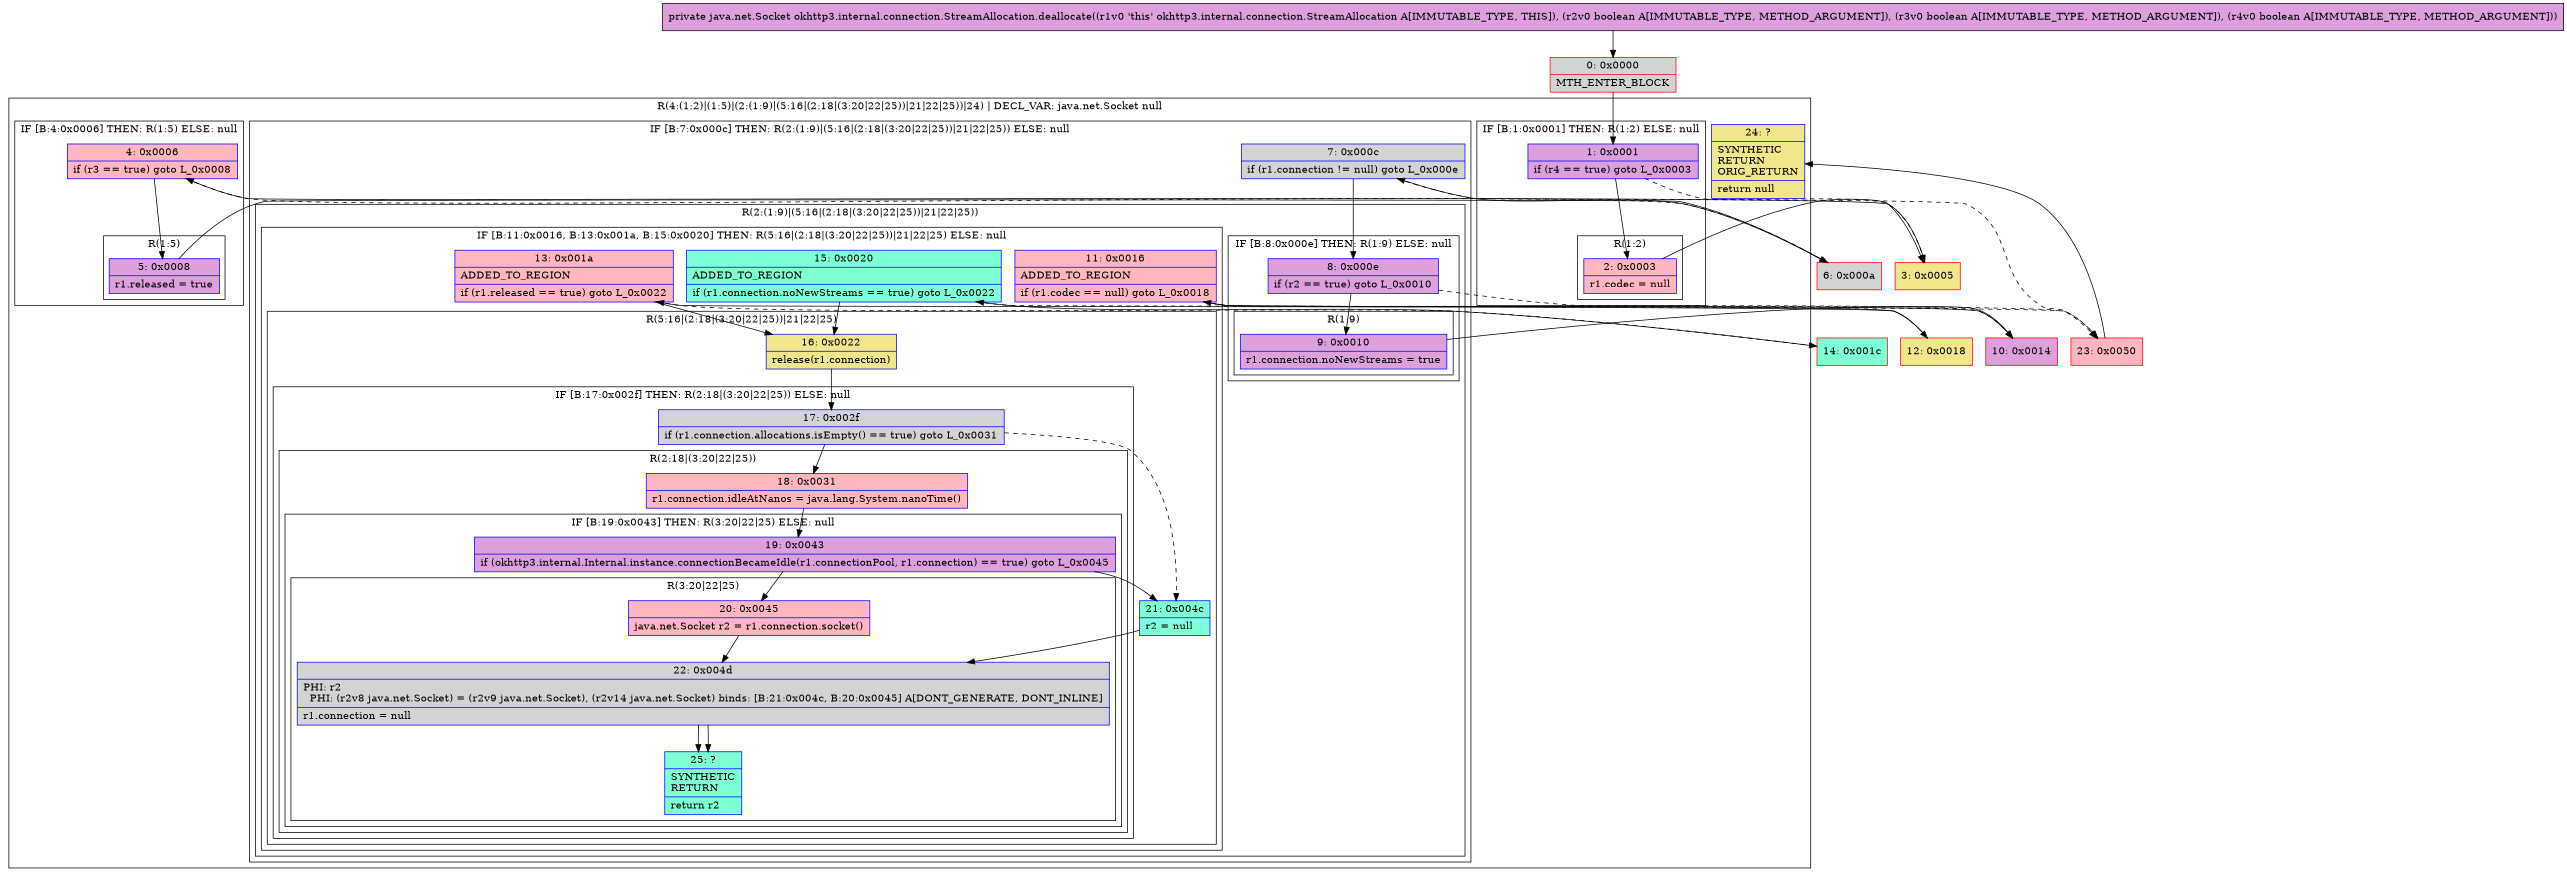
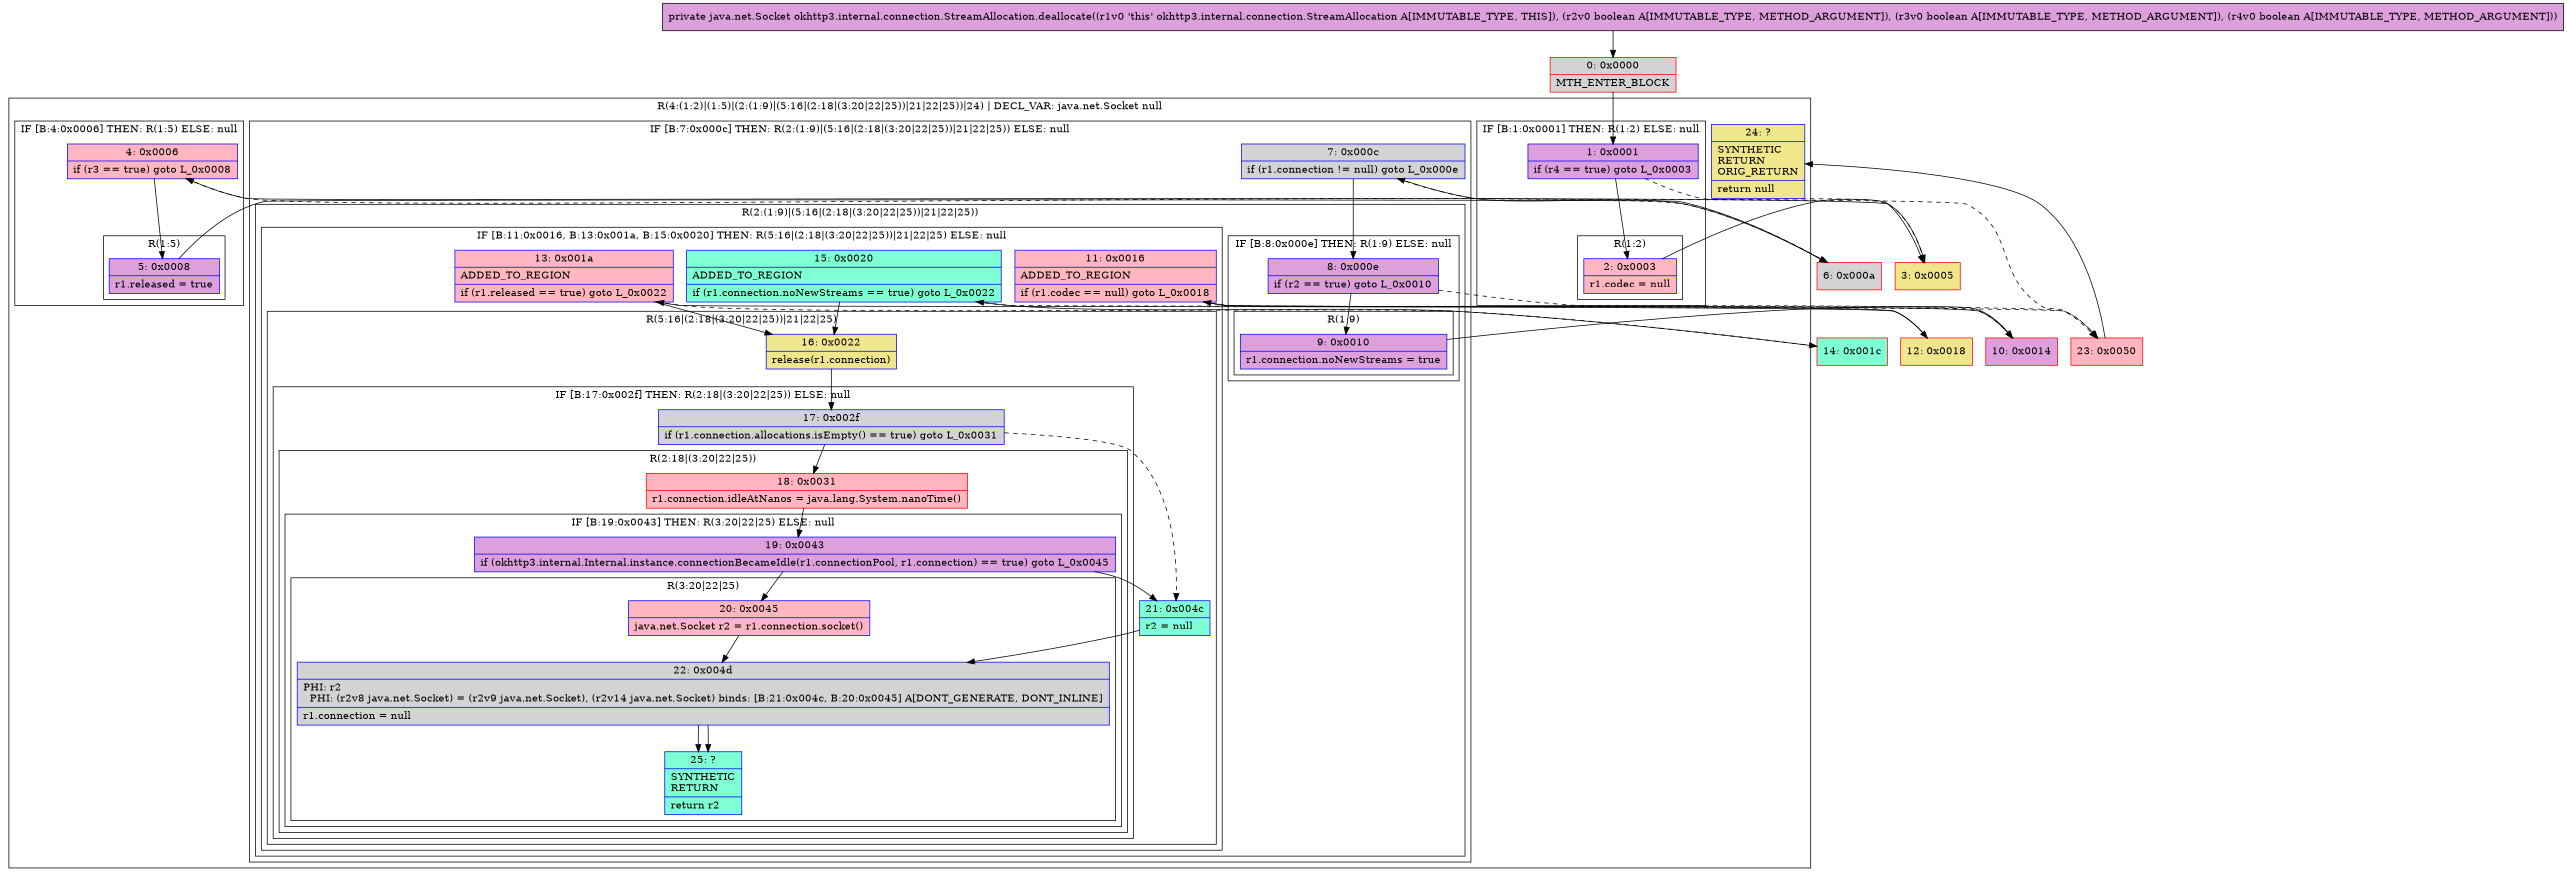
node "18: 0x0031": color blue -> red
